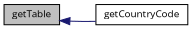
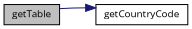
edge "getCountryCode" -> "getTable": reversed
